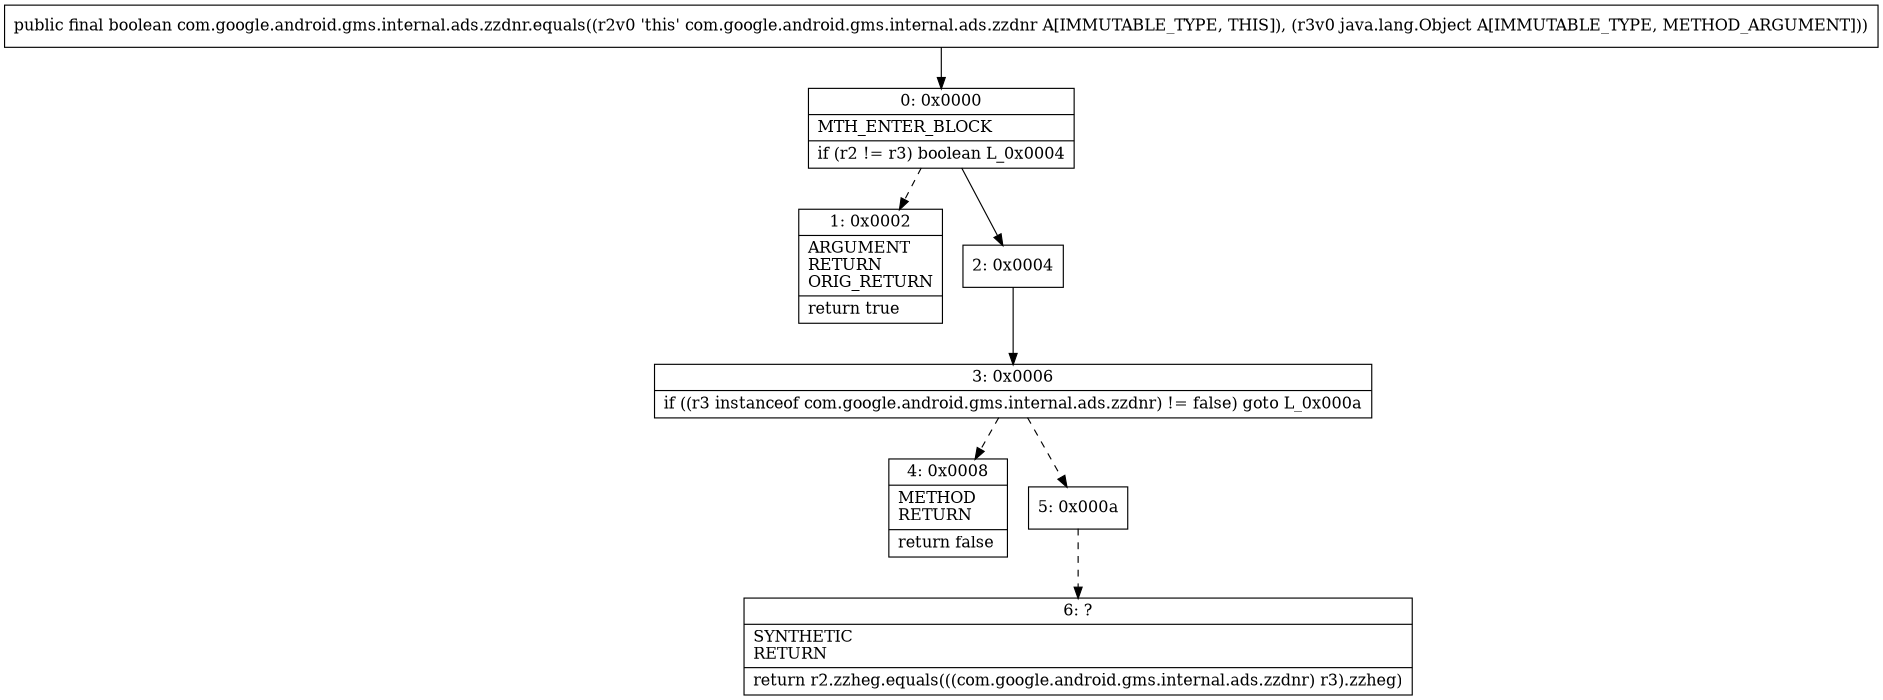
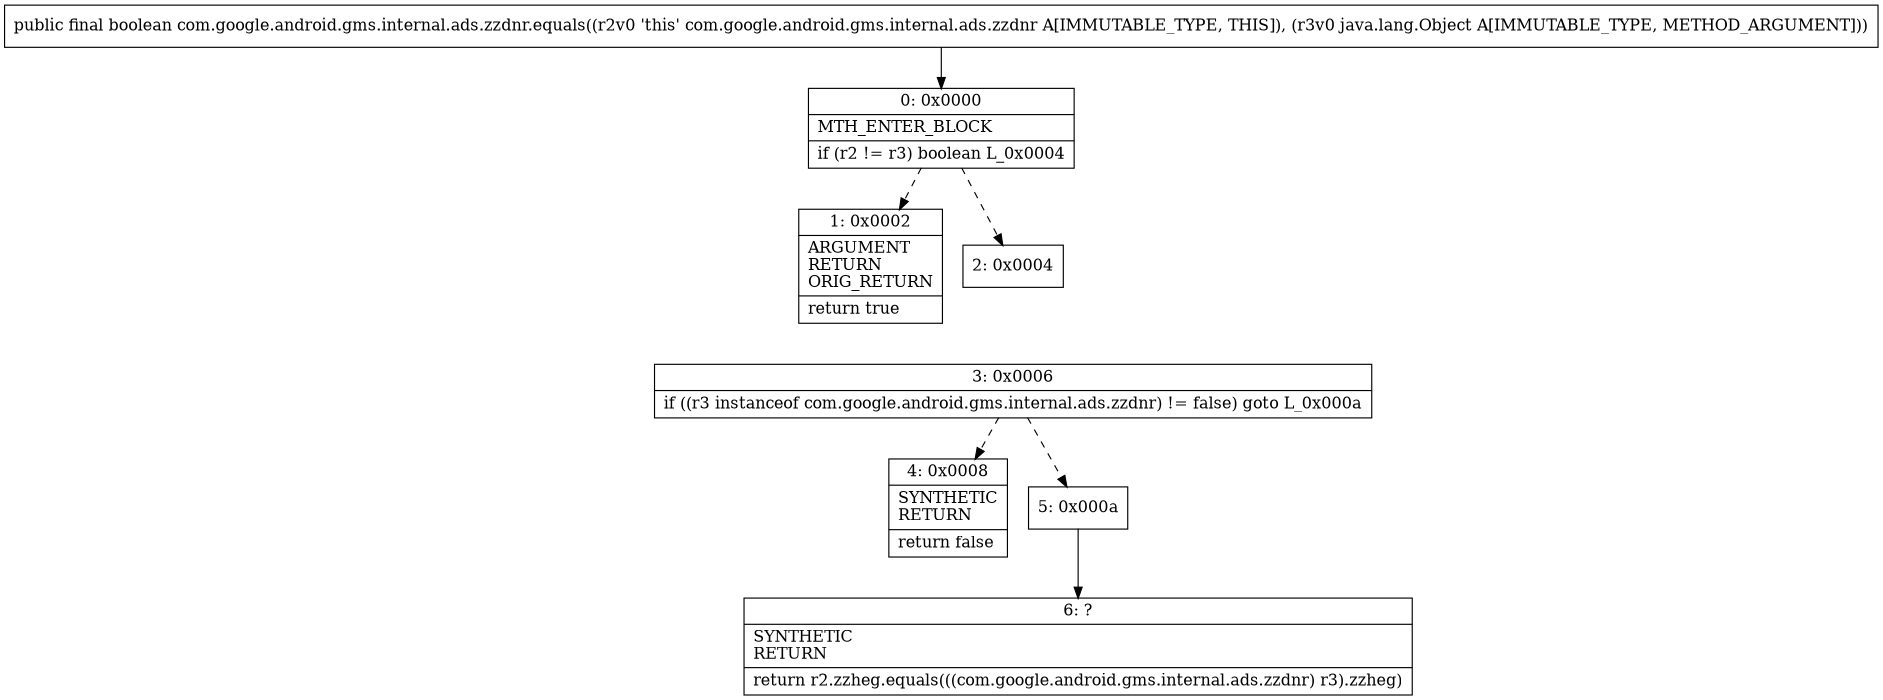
edge "0: 0x0000" -> "2: 0x0004": style solid -> dashed
edge "2: 0x0004" -> "3: 0x0006": removed
node "4: 0x0008": text "METHOD" -> "SYNTHETIC"
edge "5: 0x000a" -> "6: ?": style dashed -> solid
